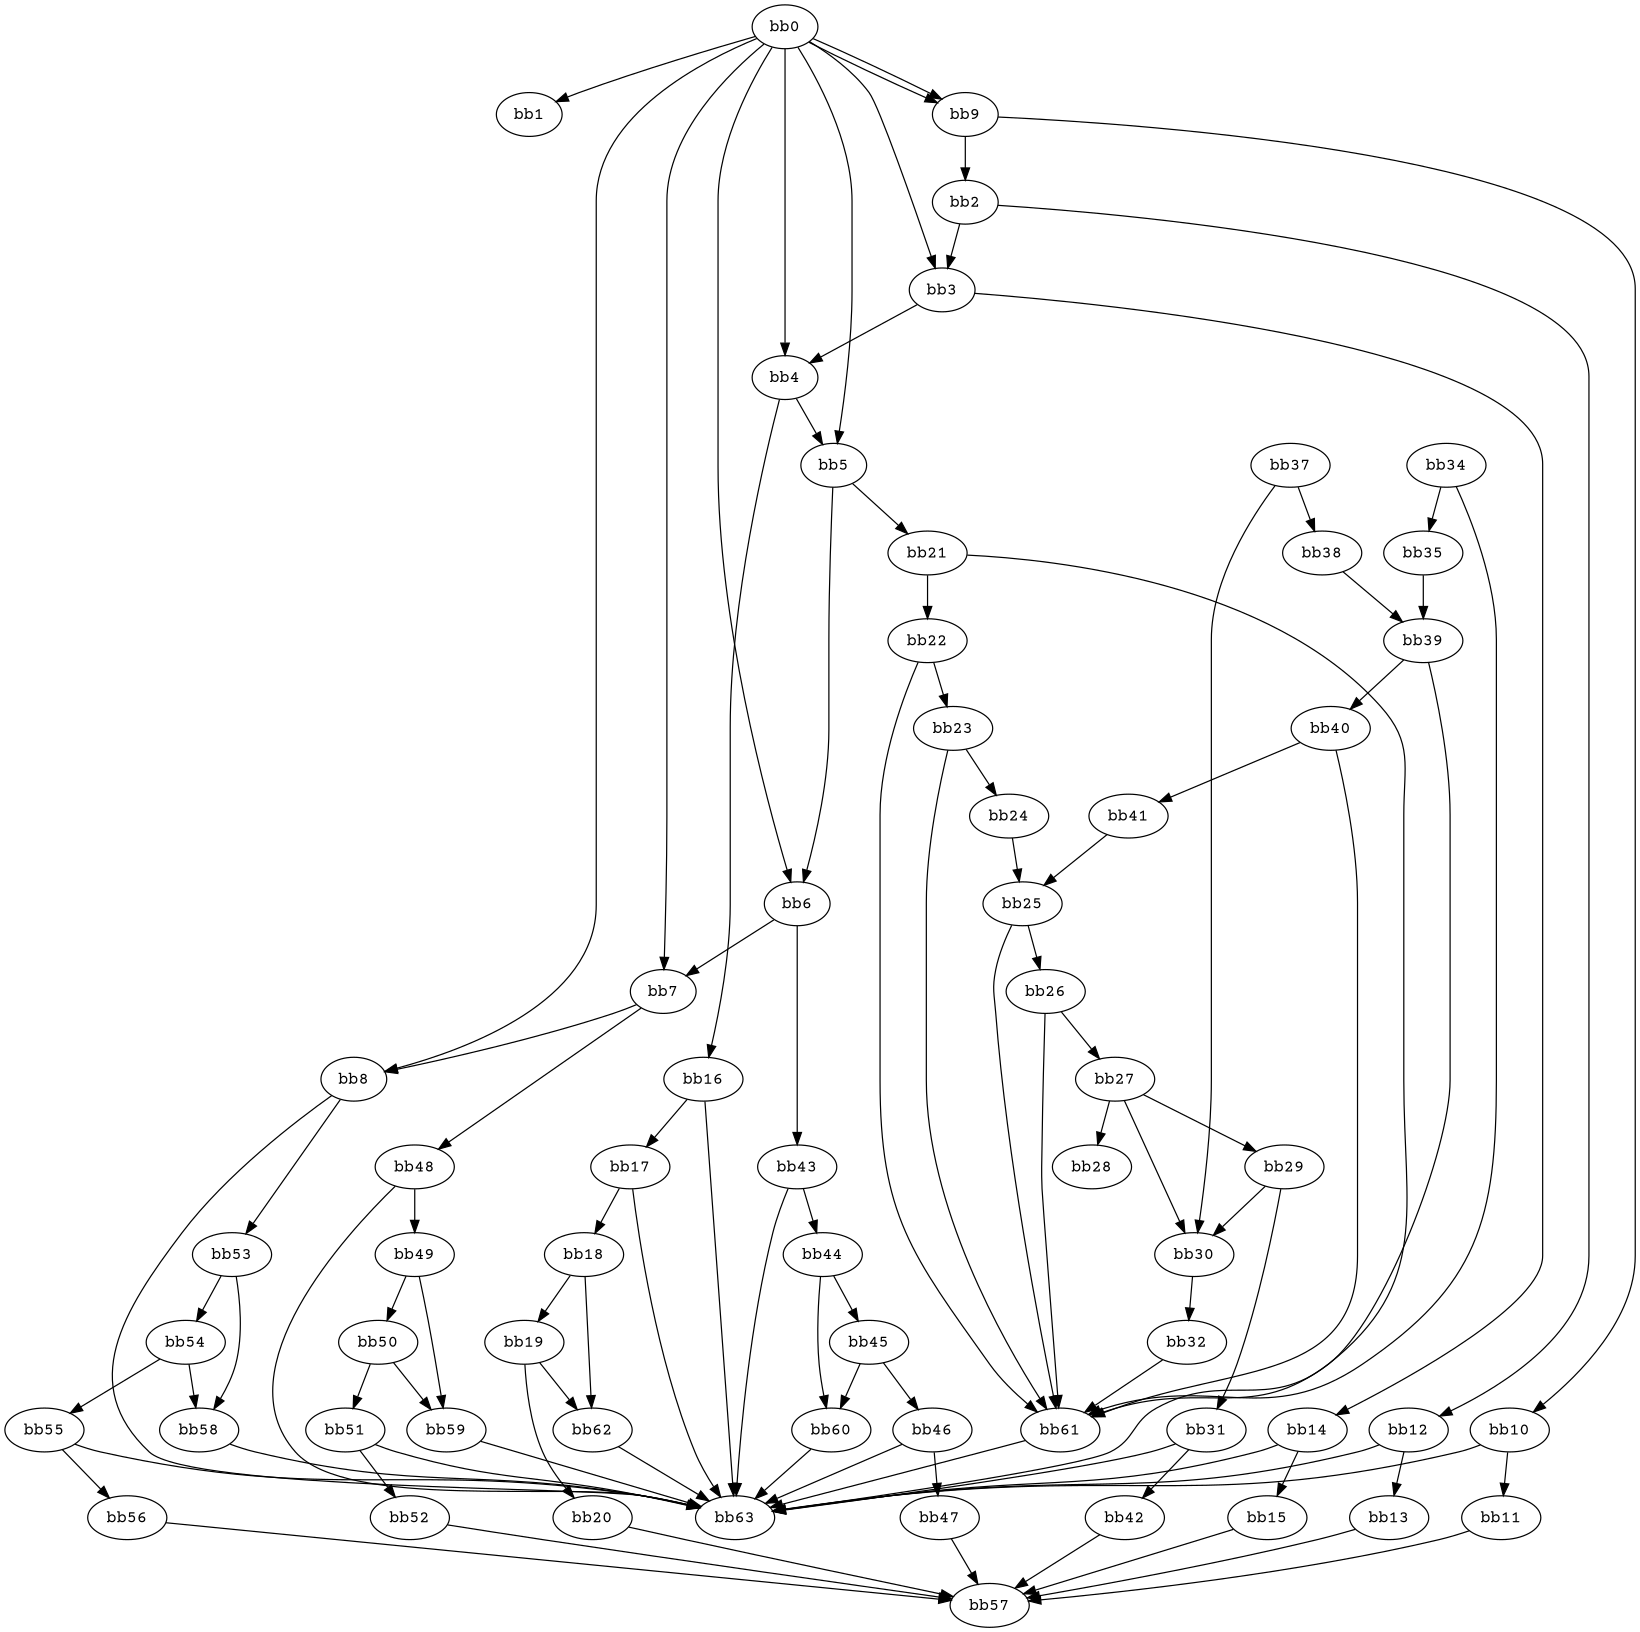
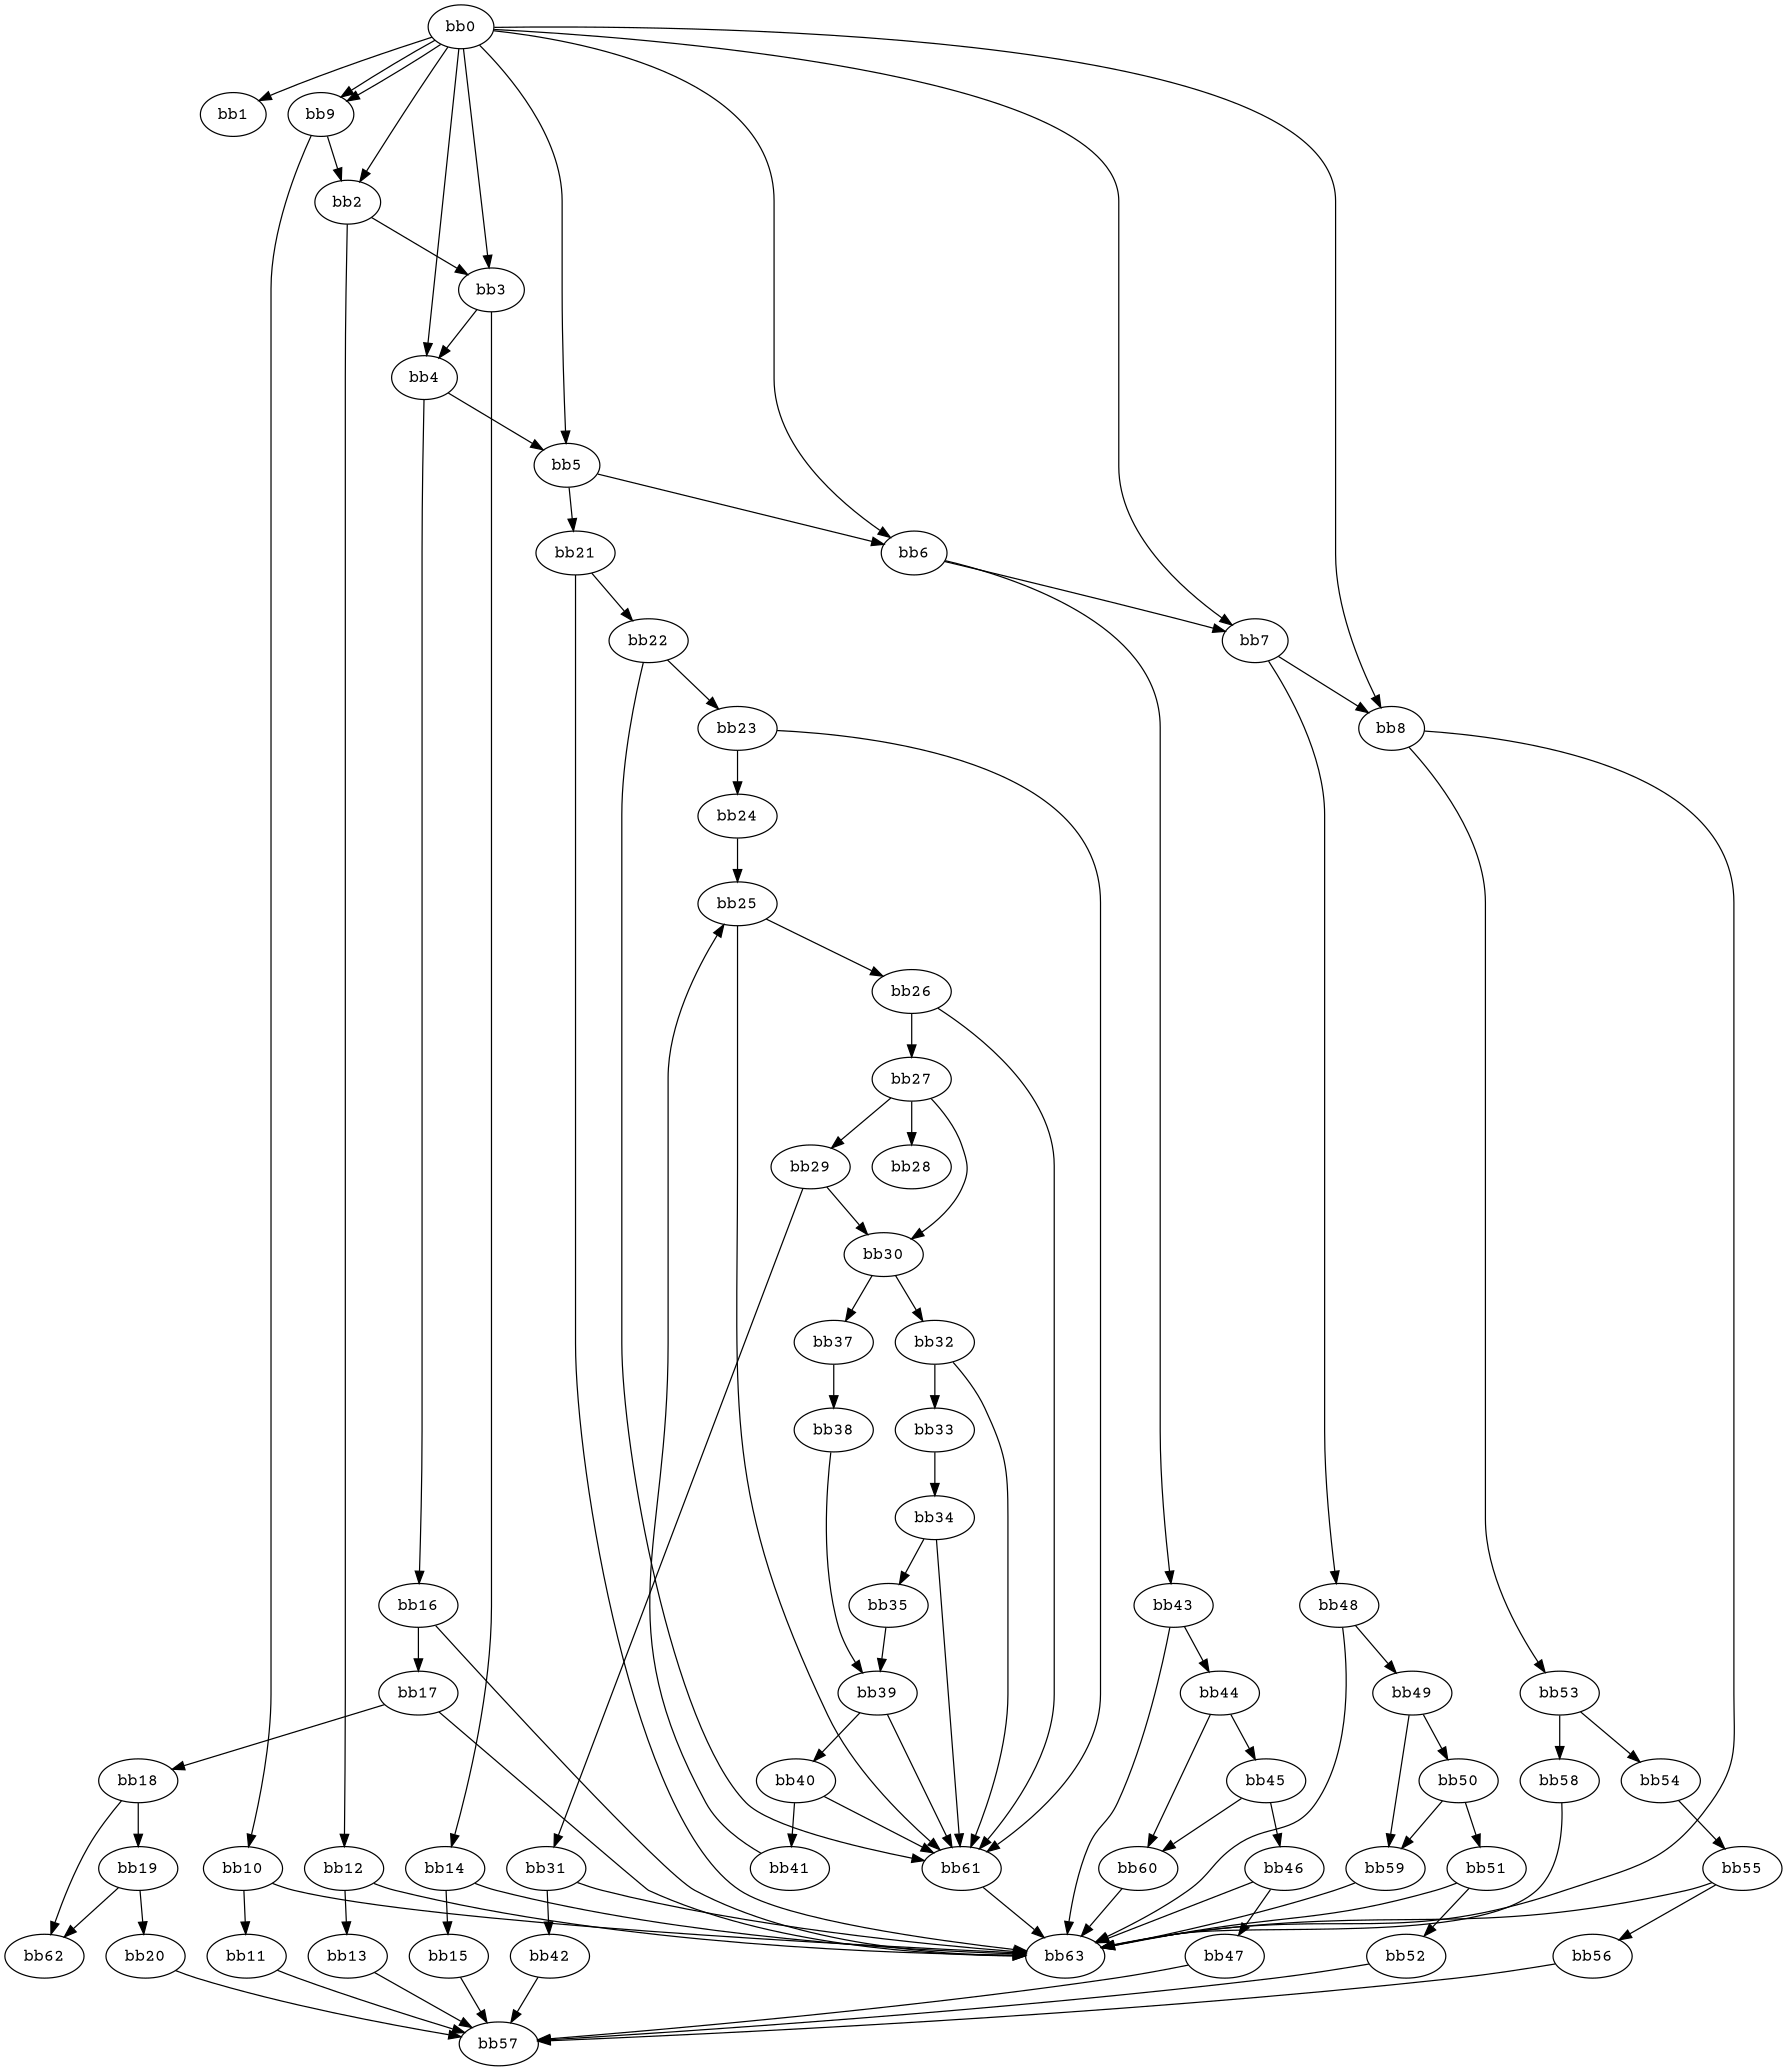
edge "bb0" -> "bb2": added
edge "bb37" -> "bb30": reversed
edge "bb54" -> "bb58": removed
node "bb33": added
edge "bb62" -> "bb63": removed
